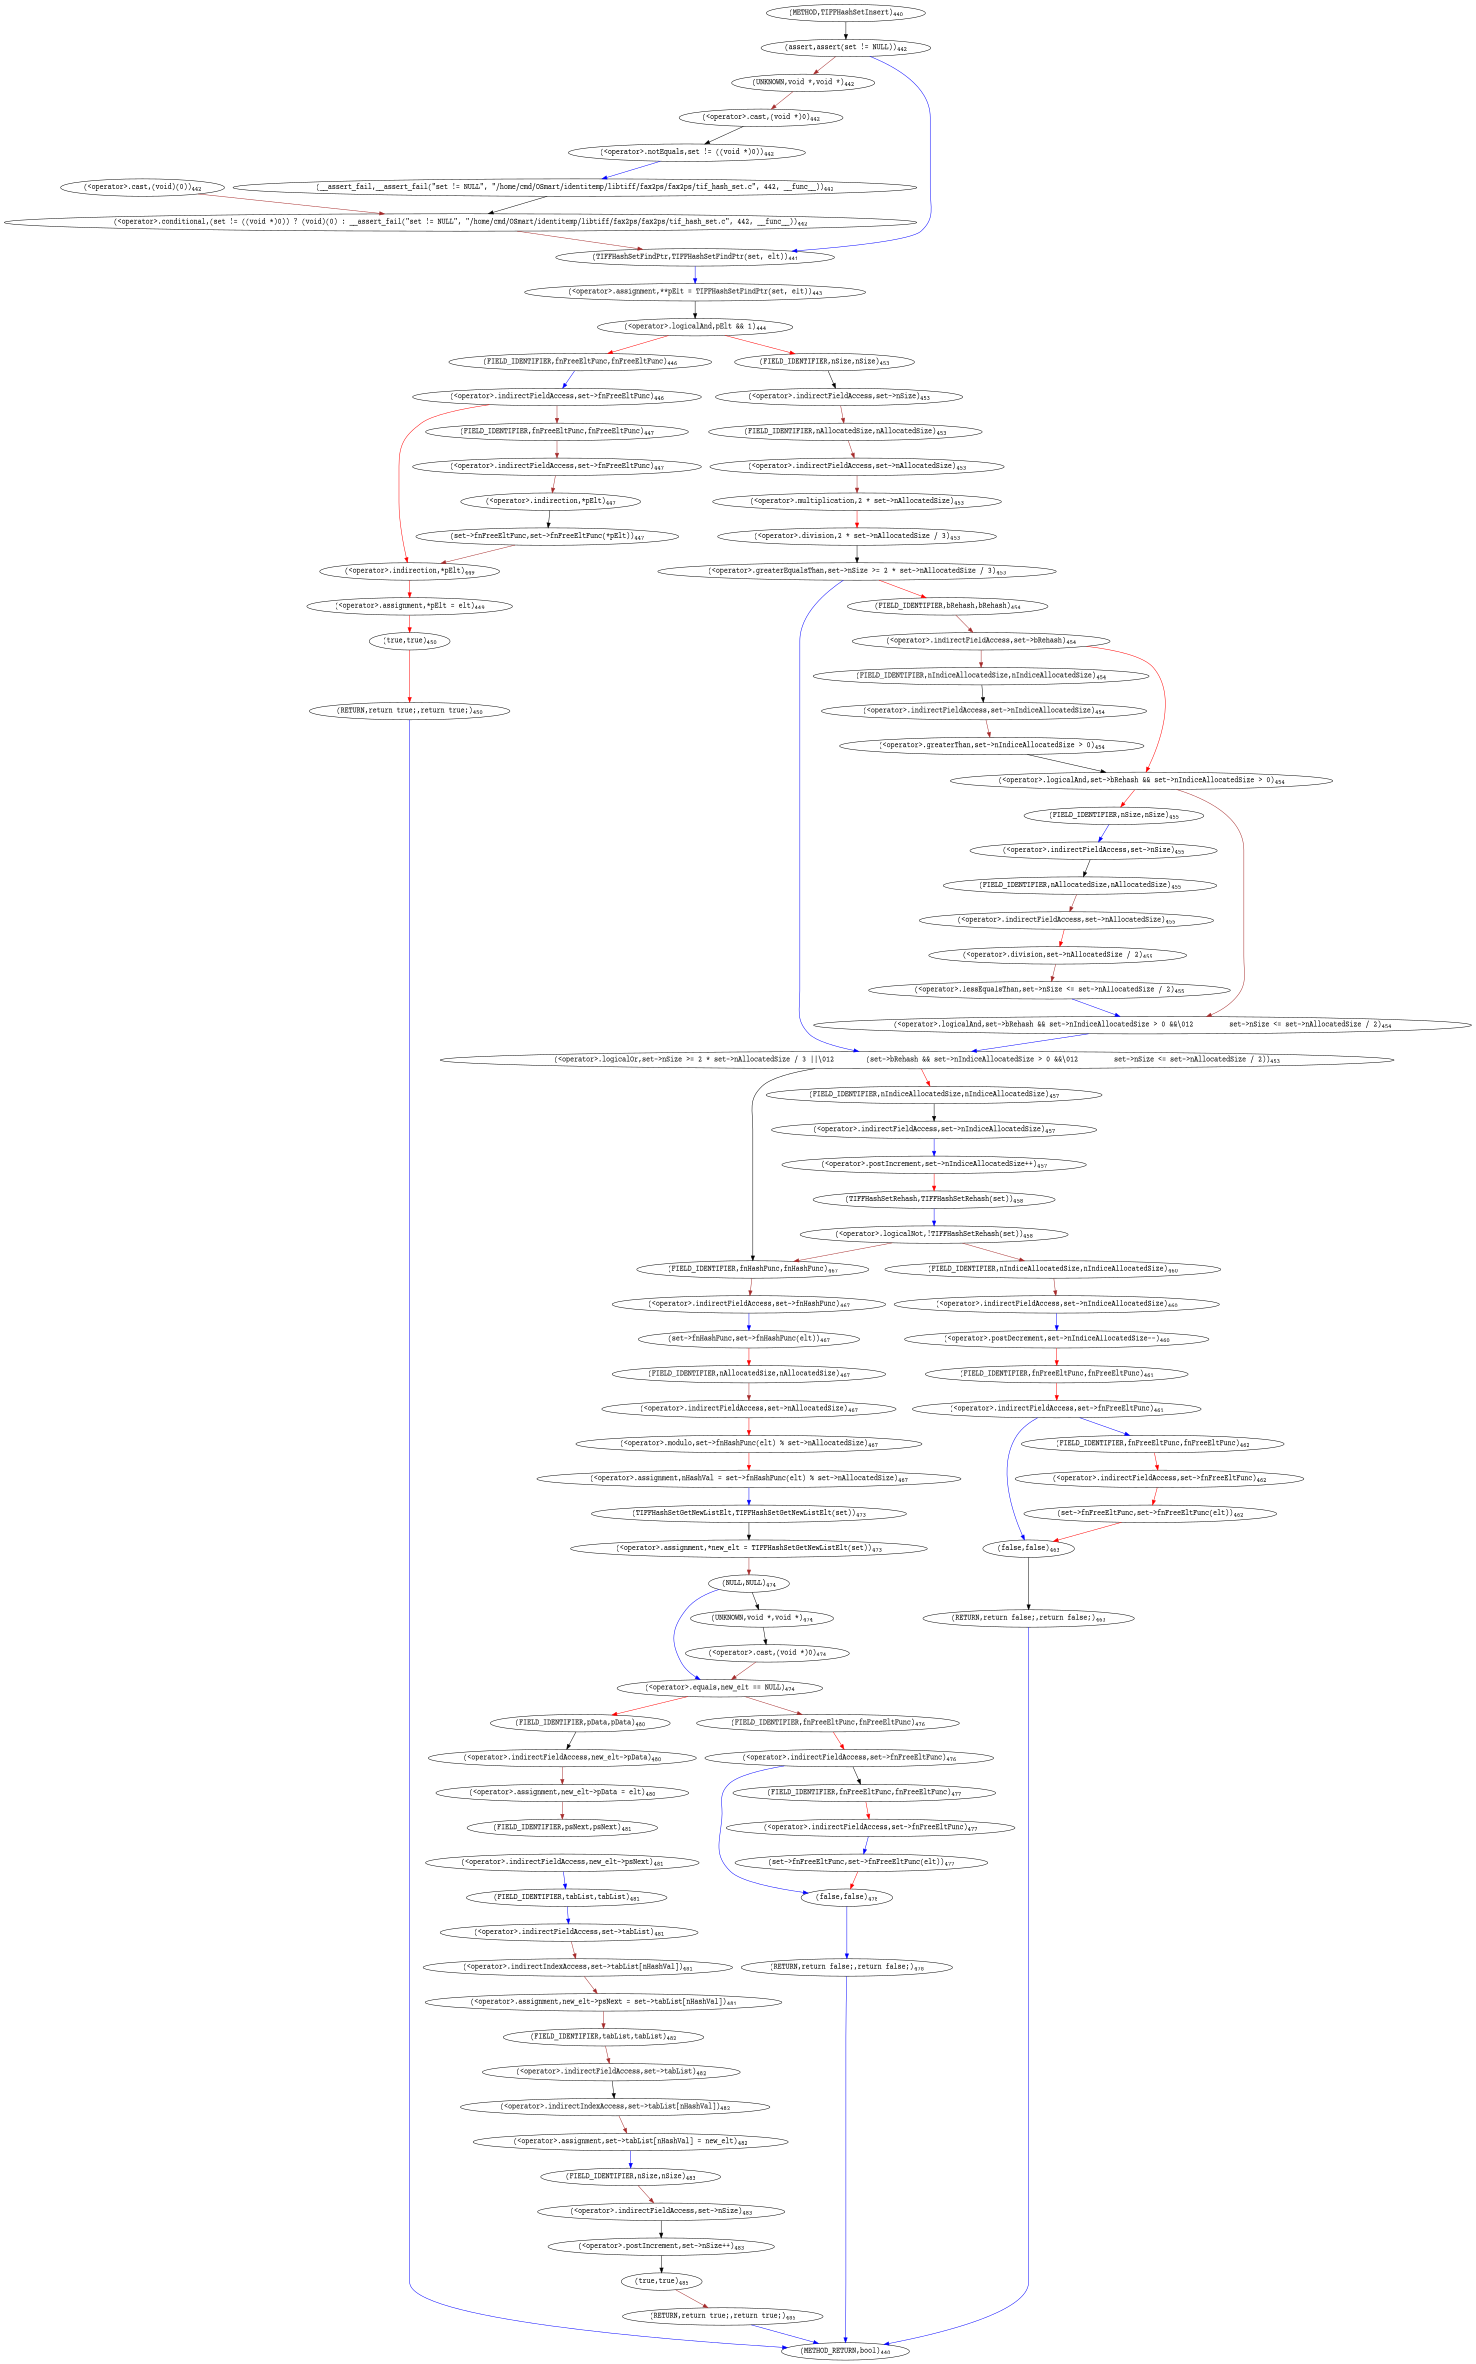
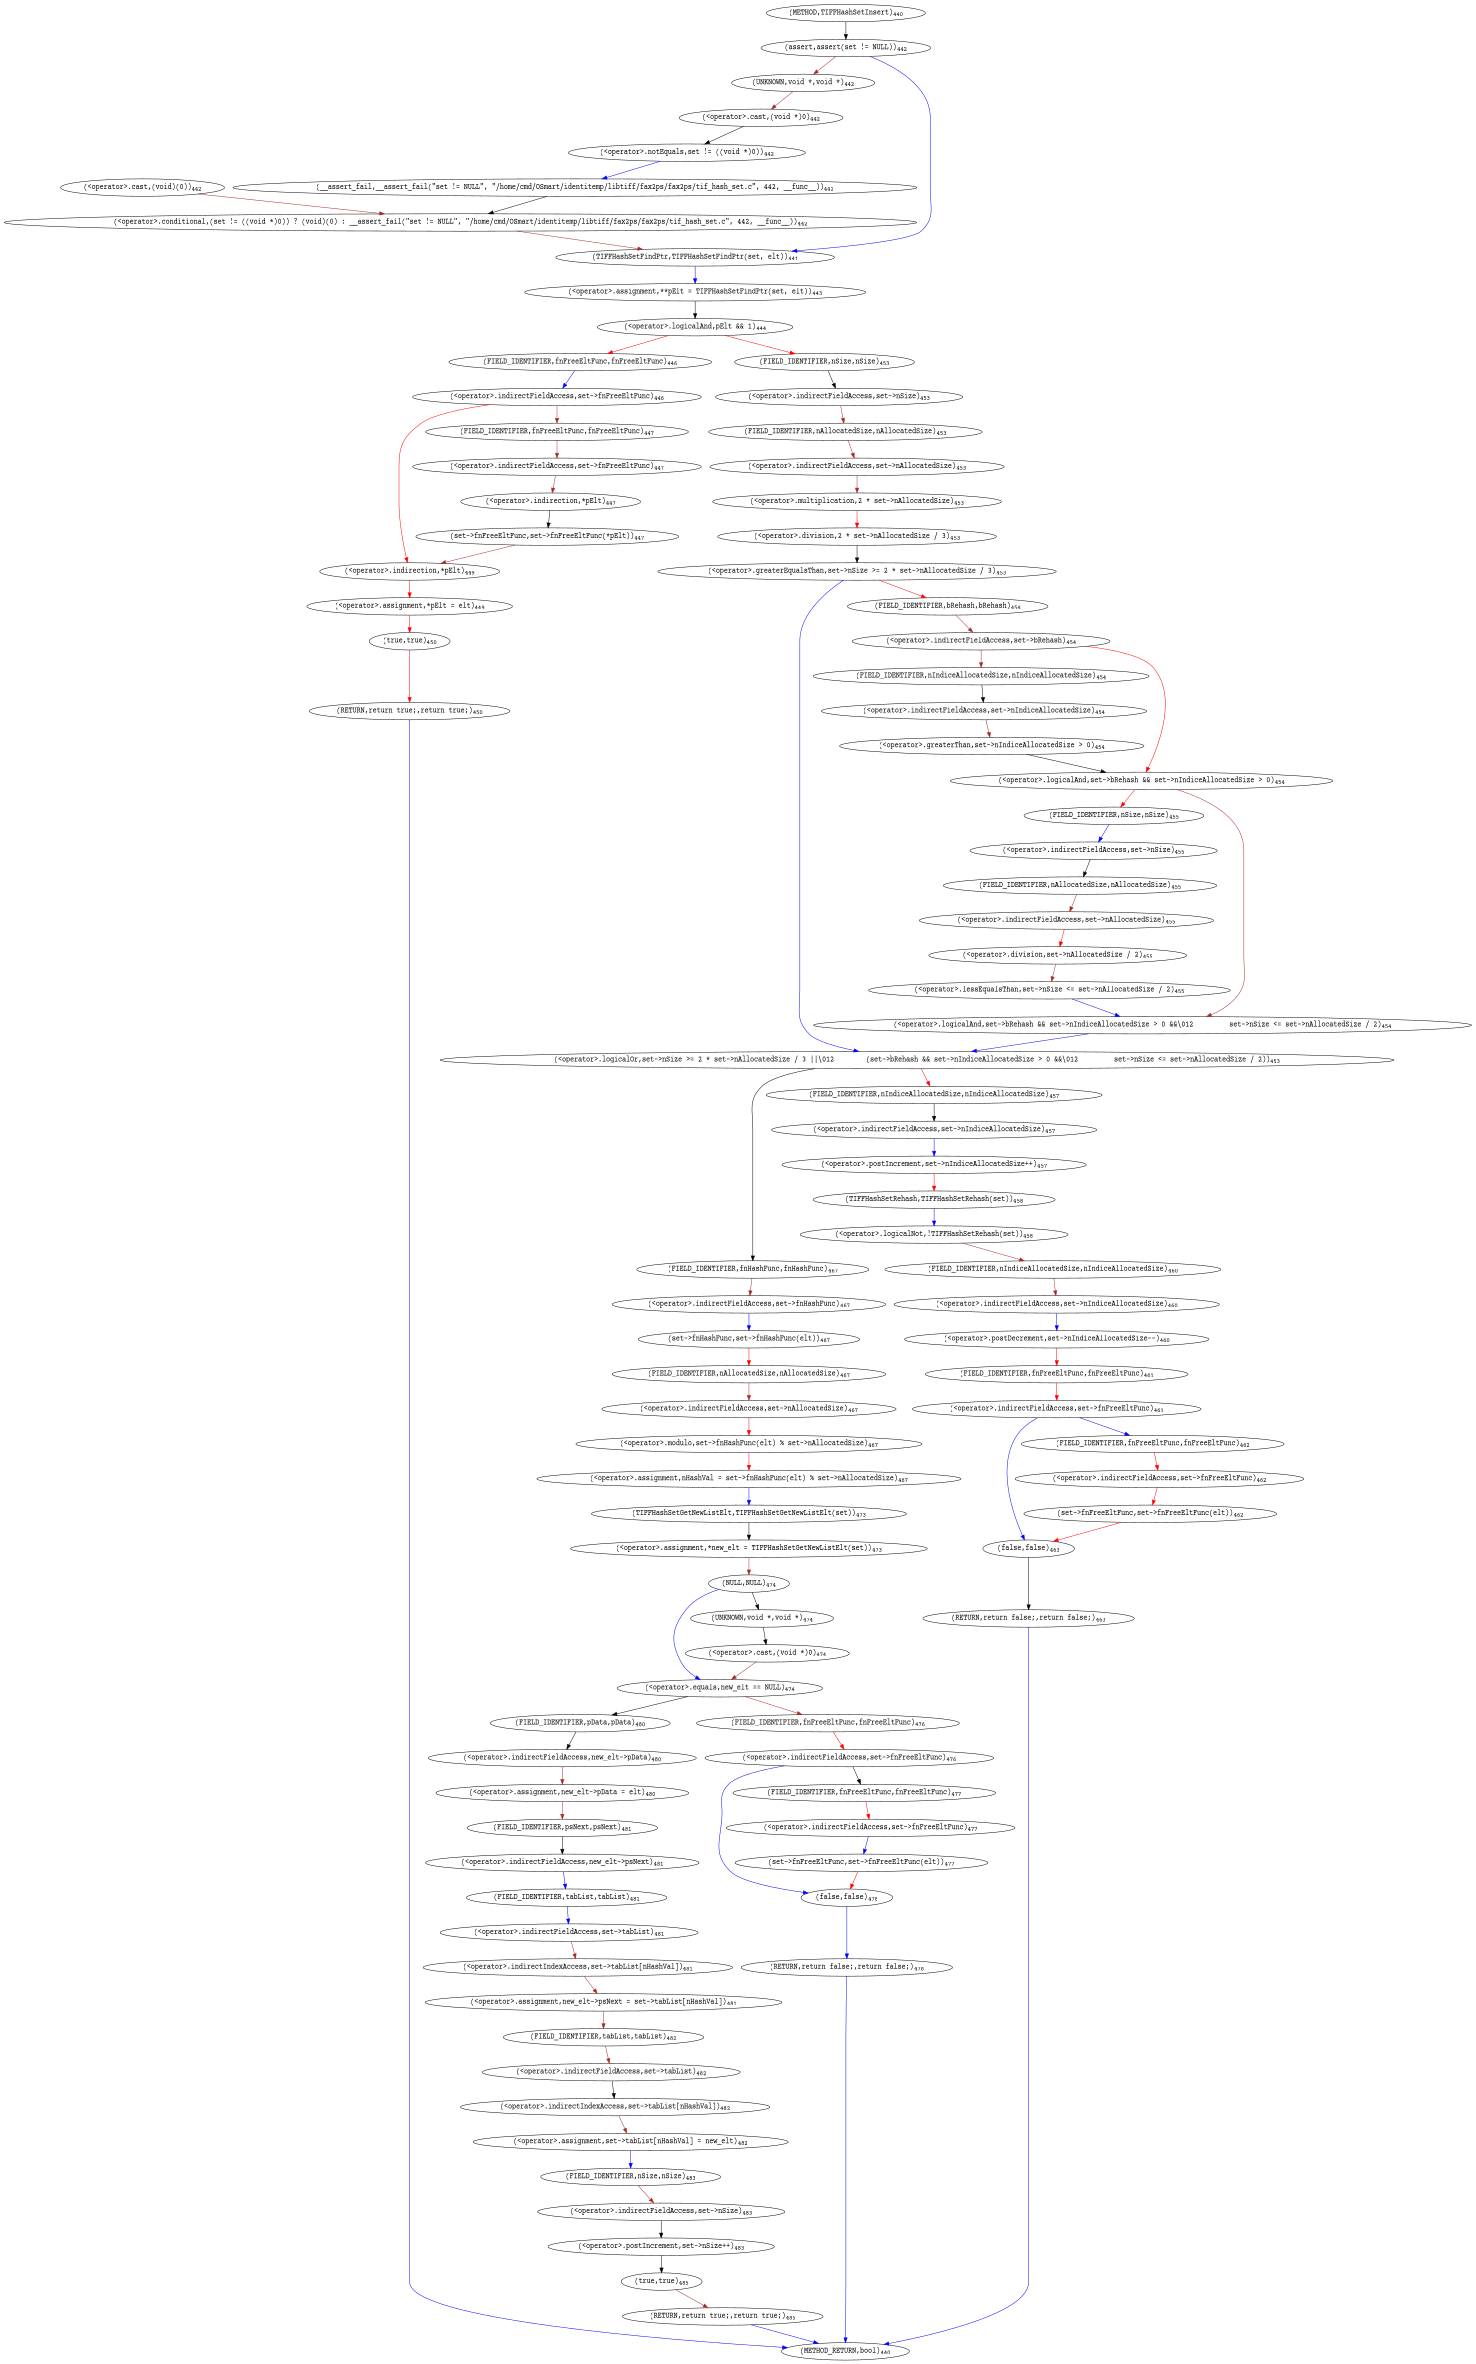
edge "(<operator>.logicalNot,!TIFFHashSetRehash(set))" -> "(FIELD_IDENTIFIER,fnHashFunc,fnHashFunc)": removed
edge "(<operator>.equals,new_elt == NULL)" -> "(FIELD_IDENTIFIER,pData,pData)": color red -> black
edge "(FIELD_IDENTIFIER,psNext,psNext)" -> "(<operator>.indirectFieldAccess,new_elt->psNext)": added
